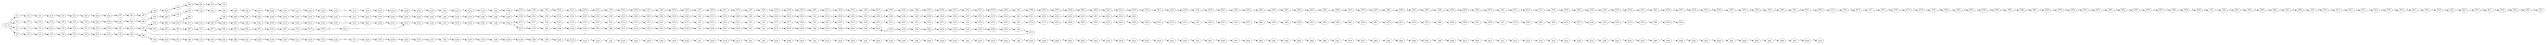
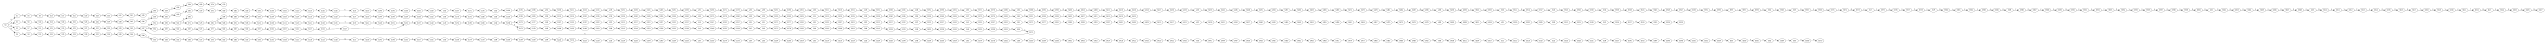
edge "S318" -> "S313": reversed
